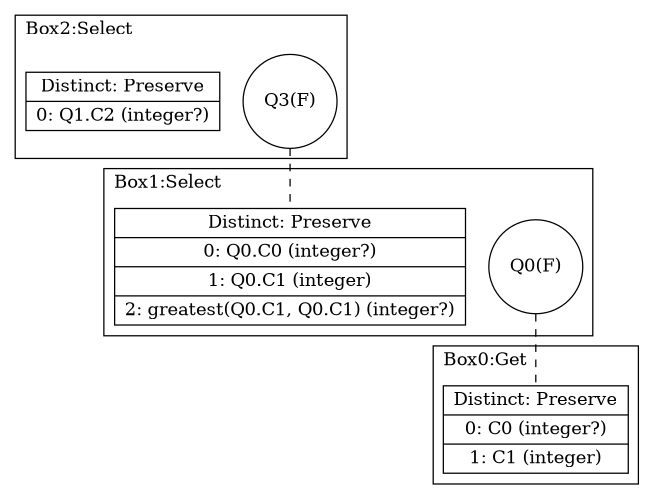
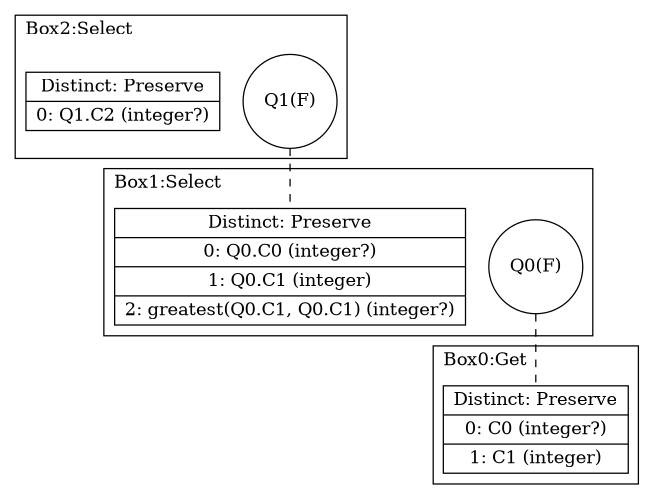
node "Q3(F)": label "Q3(F)" -> "Q1(F)"
